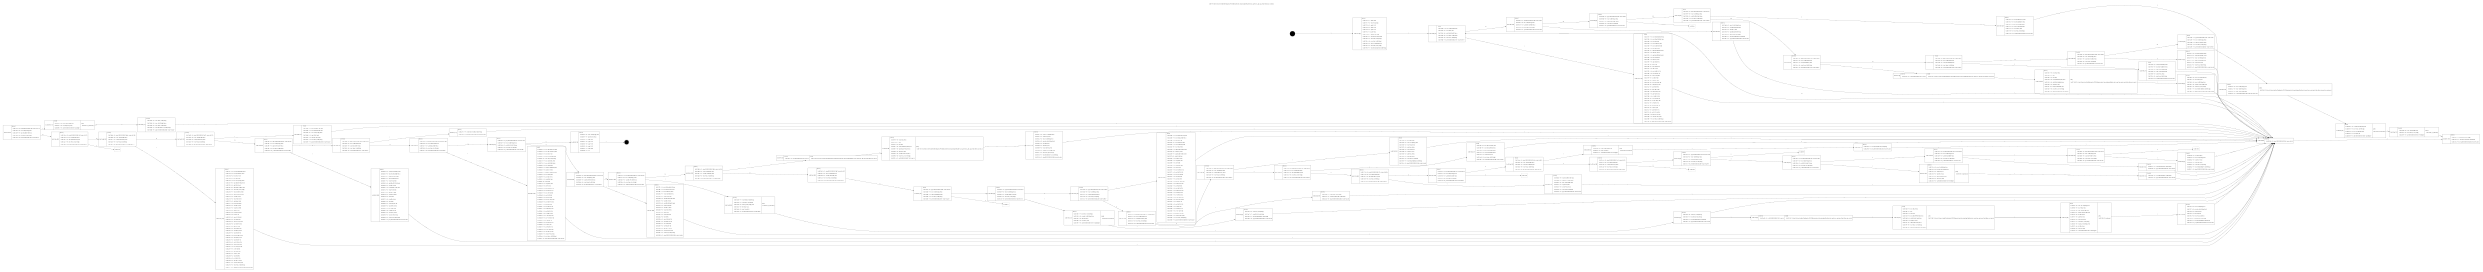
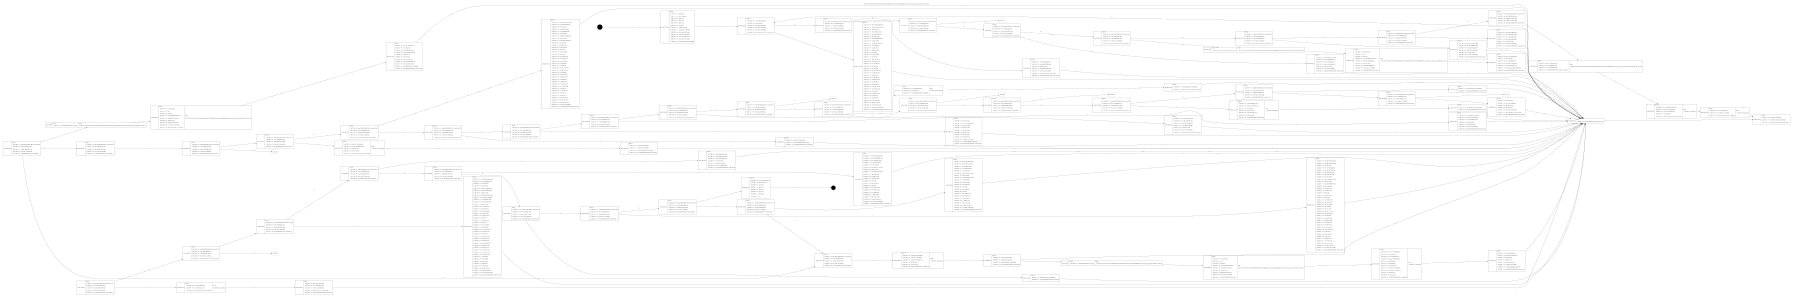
edge "0x401b7a [28]" -> "0x401b96 [28]": reversed
